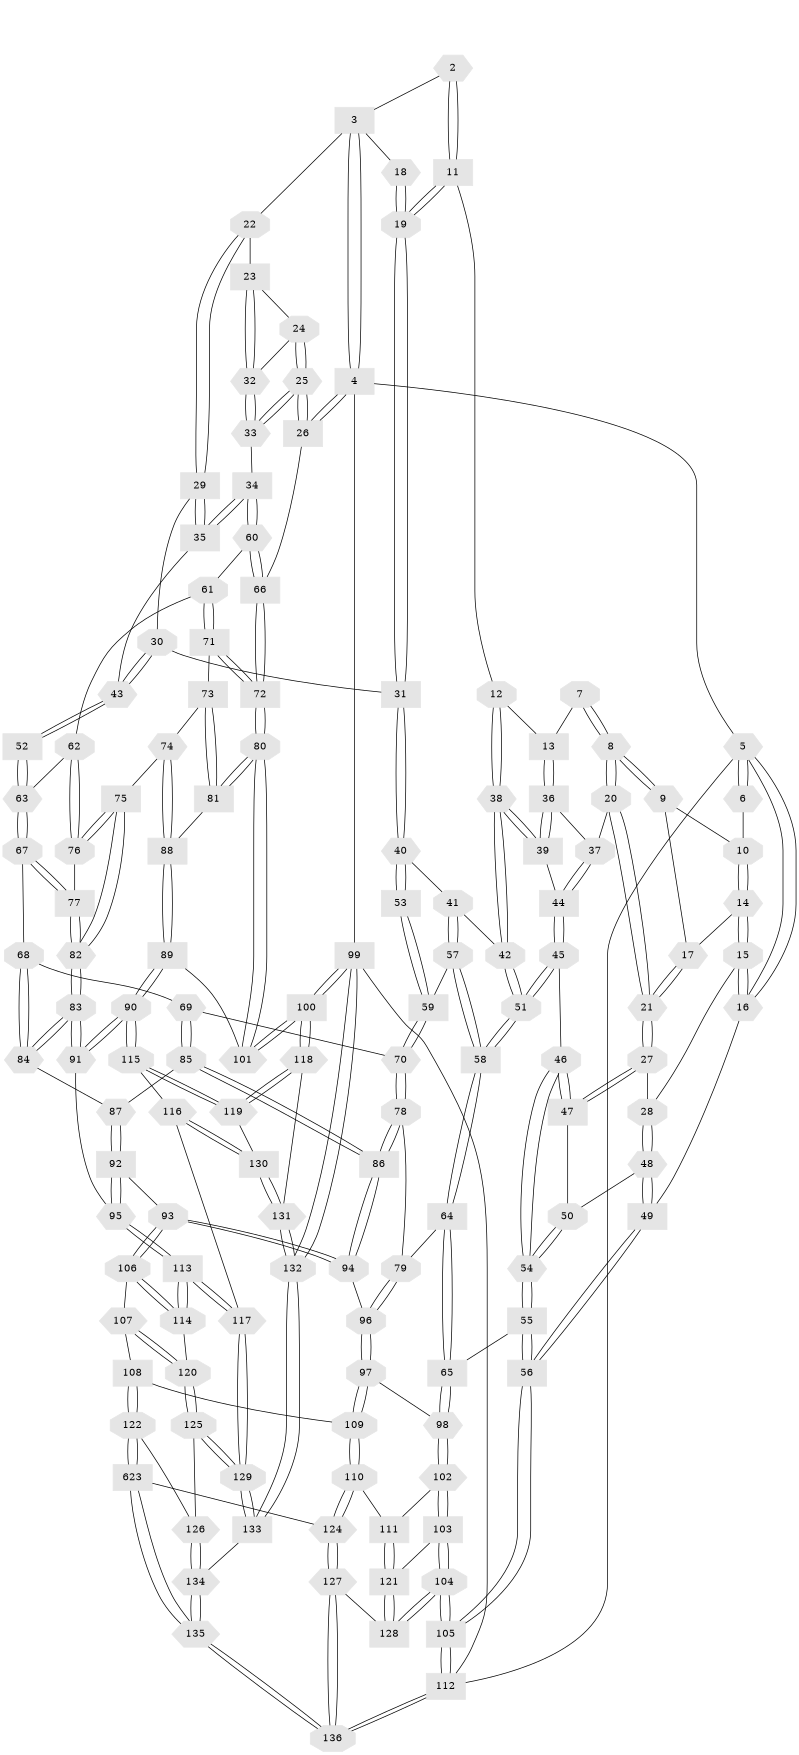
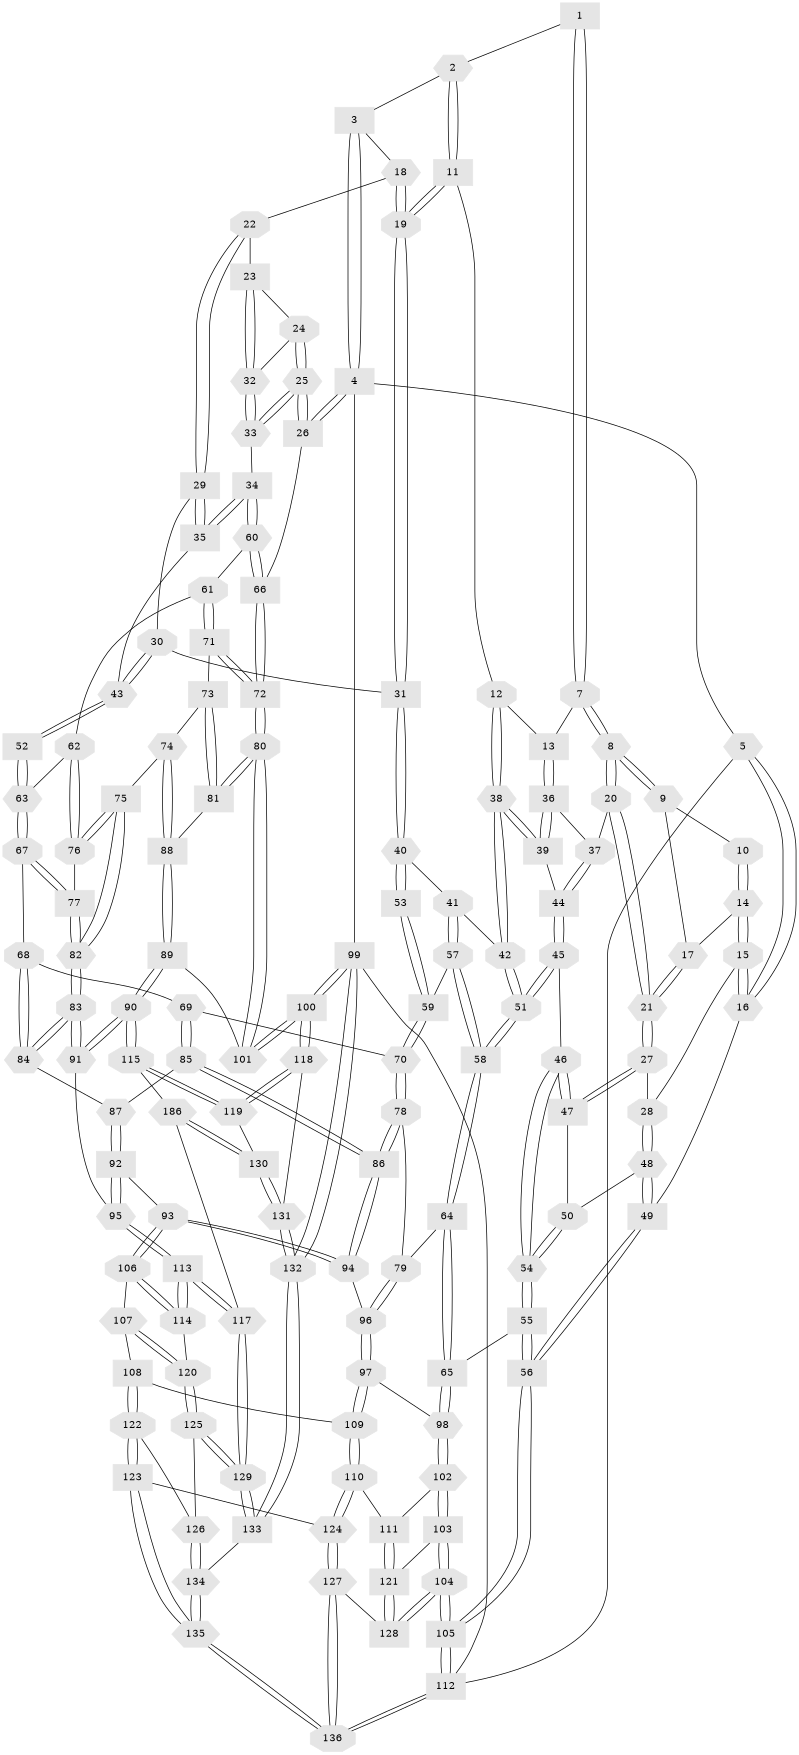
node "1": added
edge "3" -- "22": now "18" -- "22"
node "6": removed
node "116": label "116" -> "186"
node "623": label "623" -> "123"
